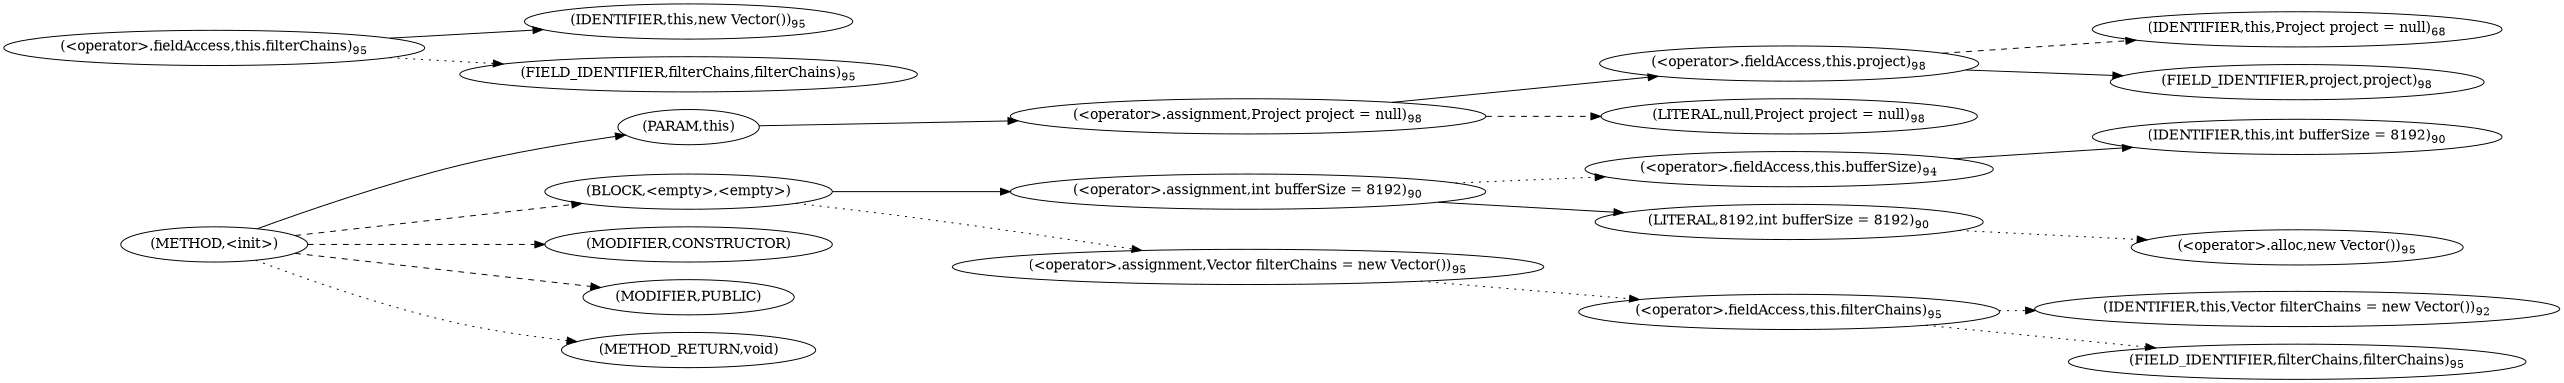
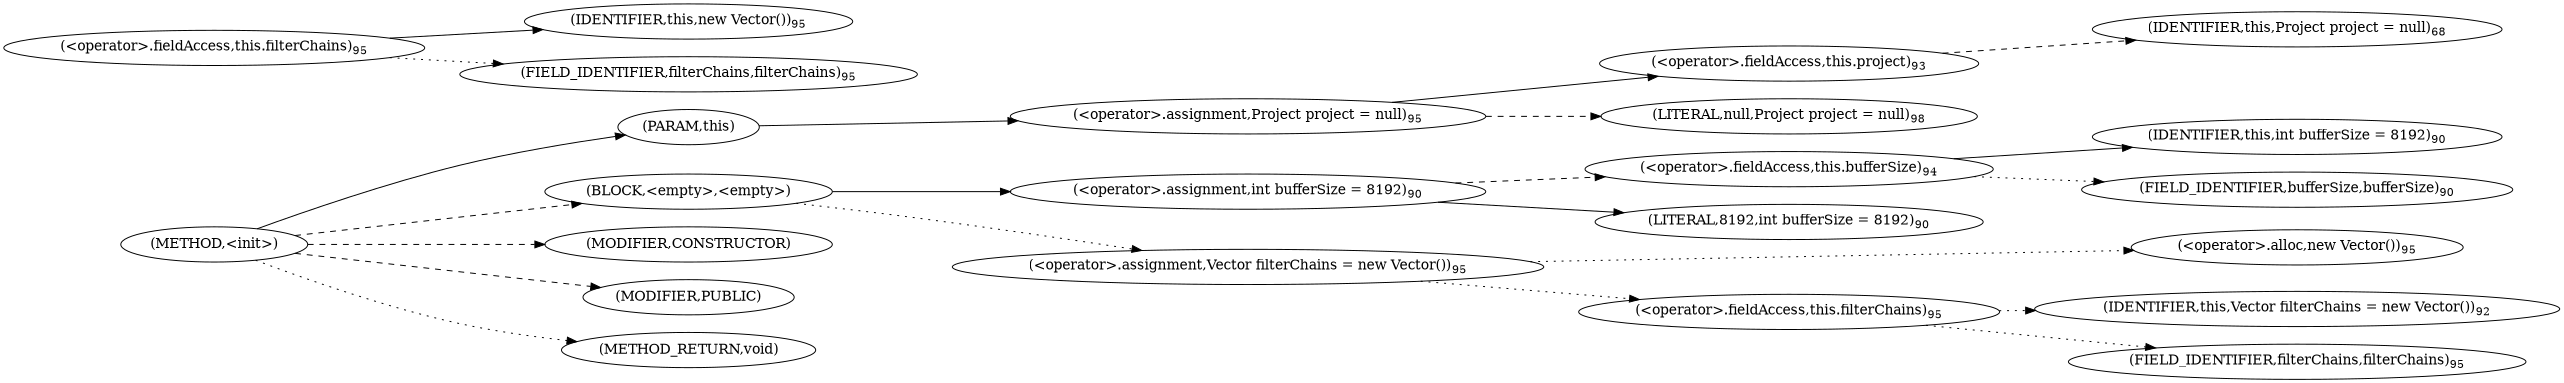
node "(<operator>.fieldAccess,this.project)": text "98" -> "93"
node "(FIELD_IDENTIFIER,project,project)": removed
node "(<operator>.assignment,Project project = null)": text "98" -> "95"
edge "(<operator>.assignment,int bufferSize = 8192)" -> "(<operator>.fieldAccess,this.bufferSize)": style dotted -> dashed
node "(FIELD_IDENTIFIER,bufferSize,bufferSize)": added
edge "(LITERAL,8192,int bufferSize = 8192)" -> "(<operator>.alloc,new Vector())": now "(<operator>.assignment,Vector filterChains = new Vector())" -> "(<operator>.alloc,new Vector())"
